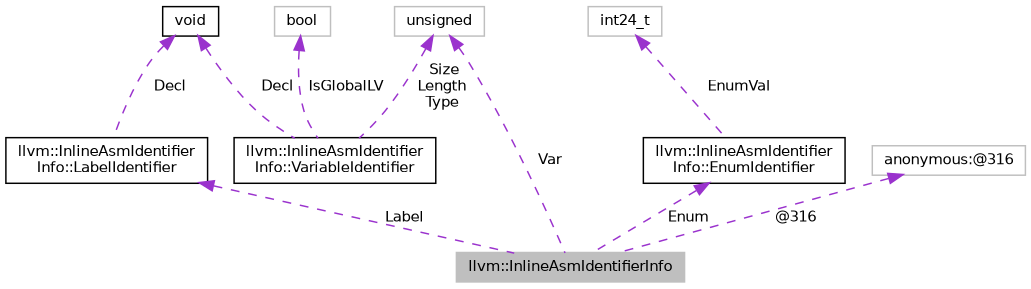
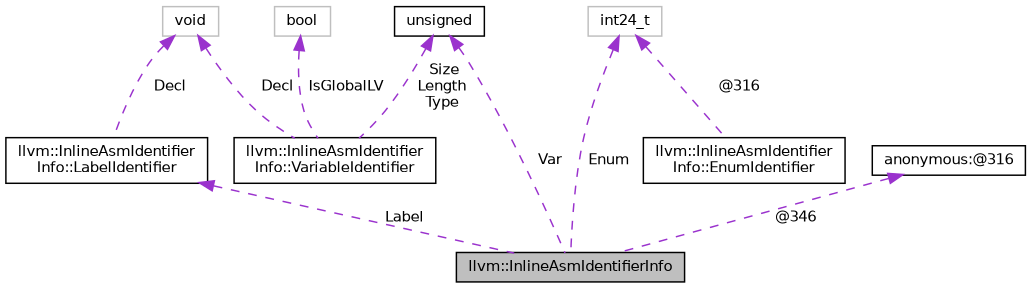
node "void": color black -> grey75
node "unsigned": color grey75 -> black
edge "llvm::InlineAsmIdentifier Info::EnumIdentifier" -> "int24_t": label " EnumVal" -> " @316"
node "anonymous:@316": color grey75 -> black
edge "llvm::InlineAsmIdentifierInfo" -> "anonymous:@316": label " @316" -> " @346"
edge "llvm::InlineAsmIdentifierInfo" -> "llvm::InlineAsmIdentifier Info::EnumIdentifier": now "llvm::InlineAsmIdentifierInfo" -> "int24_t"
node "llvm::InlineAsmIdentifierInfo": color grey75 -> black
